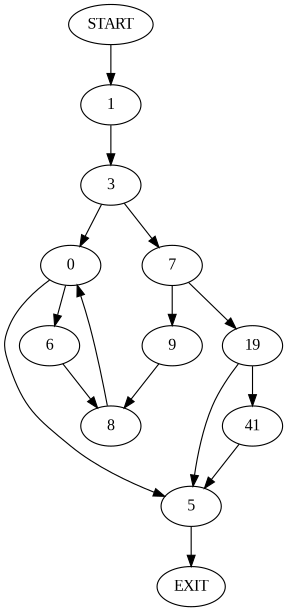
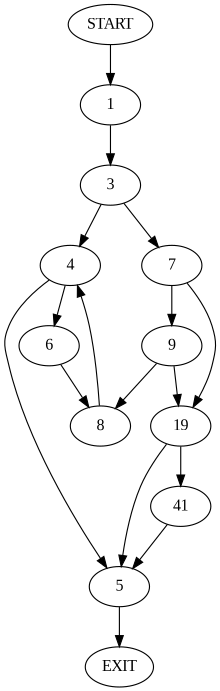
node "0": label "0" -> "4"
edge "9" -> "19": added
